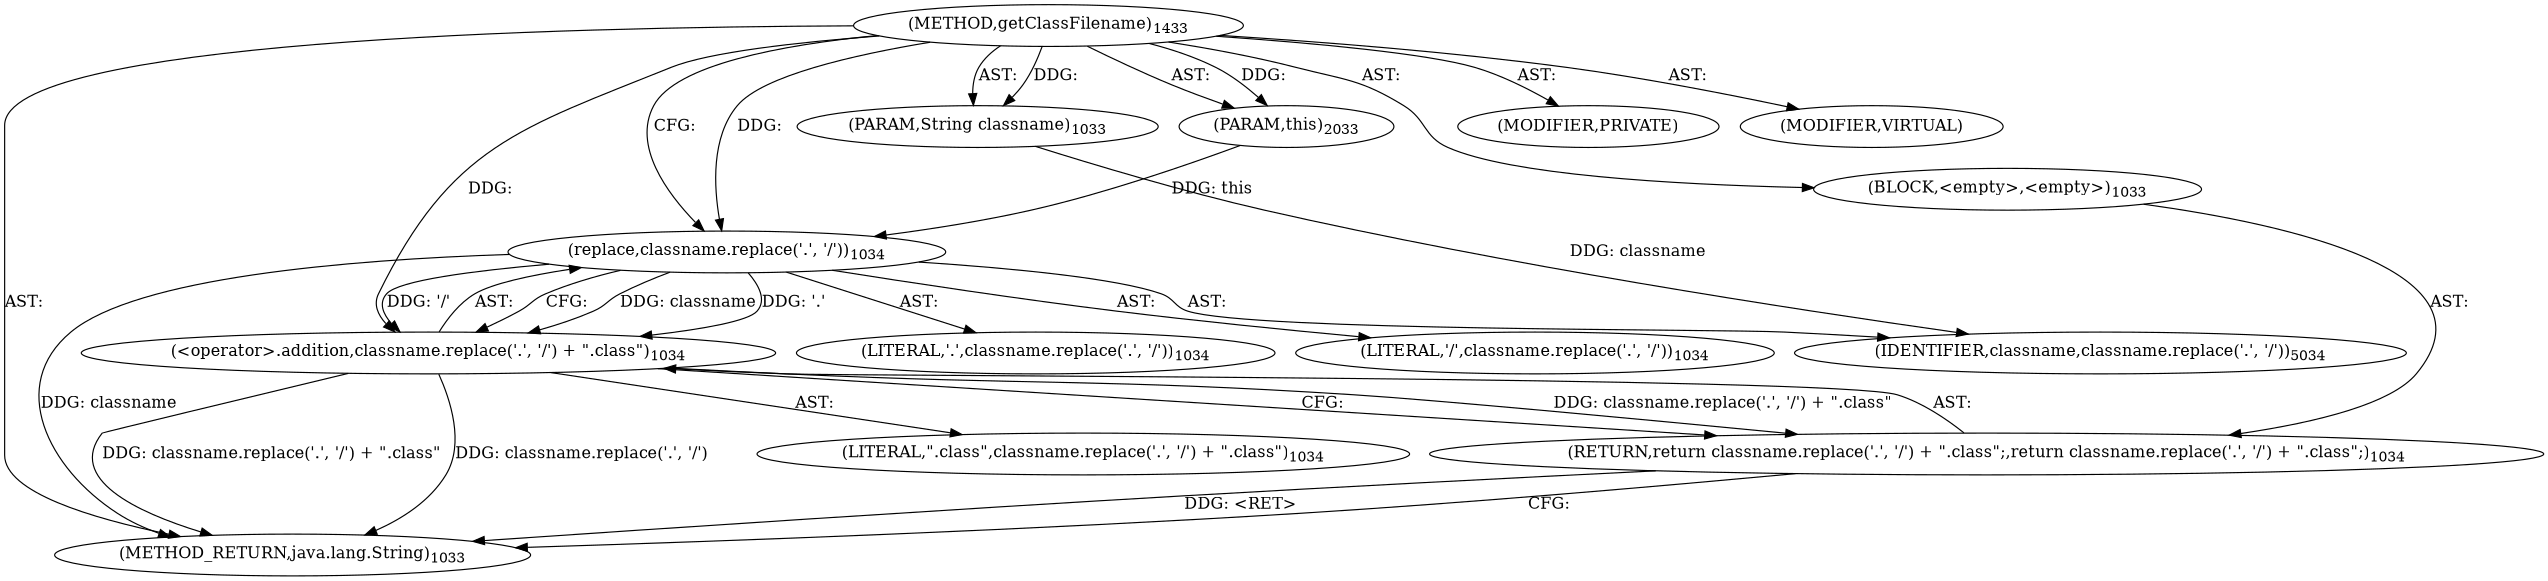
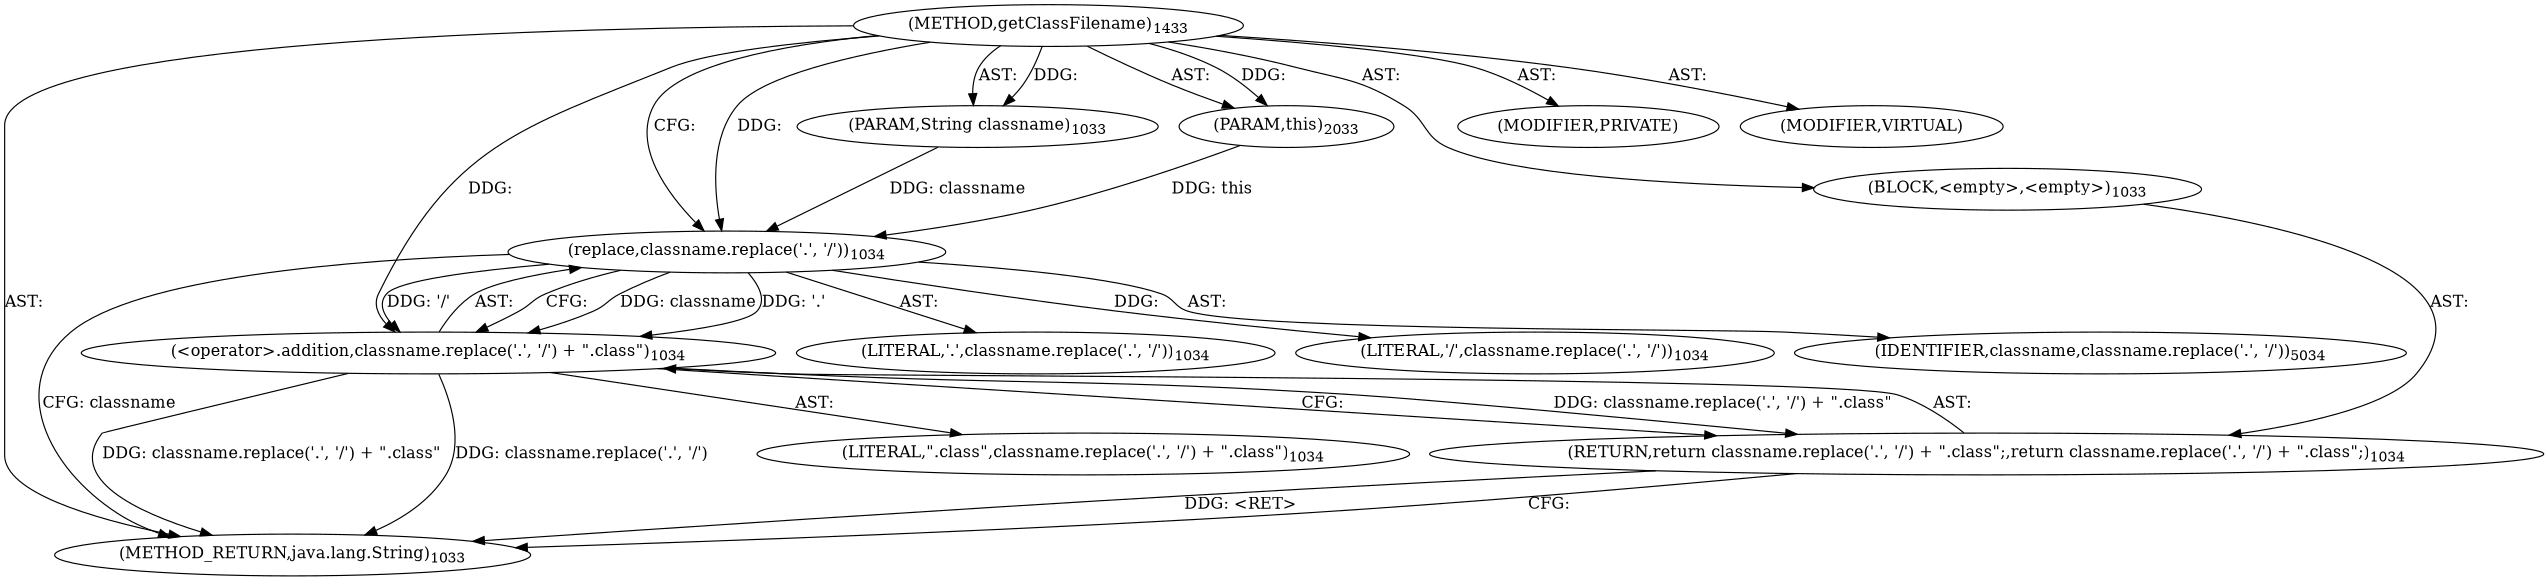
edge "(PARAM,String classname)" -> "(IDENTIFIER,classname,classname.replace('.', '/'))": now "(PARAM,String classname)" -> "(replace,classname.replace('.', '/'))"
edge "(replace,classname.replace('.', '/'))" -> "(LITERAL,'/',classname.replace('.', '/'))": label "AST: " -> "DDG: "
edge "(replace,classname.replace('.', '/'))" -> "(METHOD_RETURN,java.lang.String)": label "DDG: classname" -> "CFG: classname"
